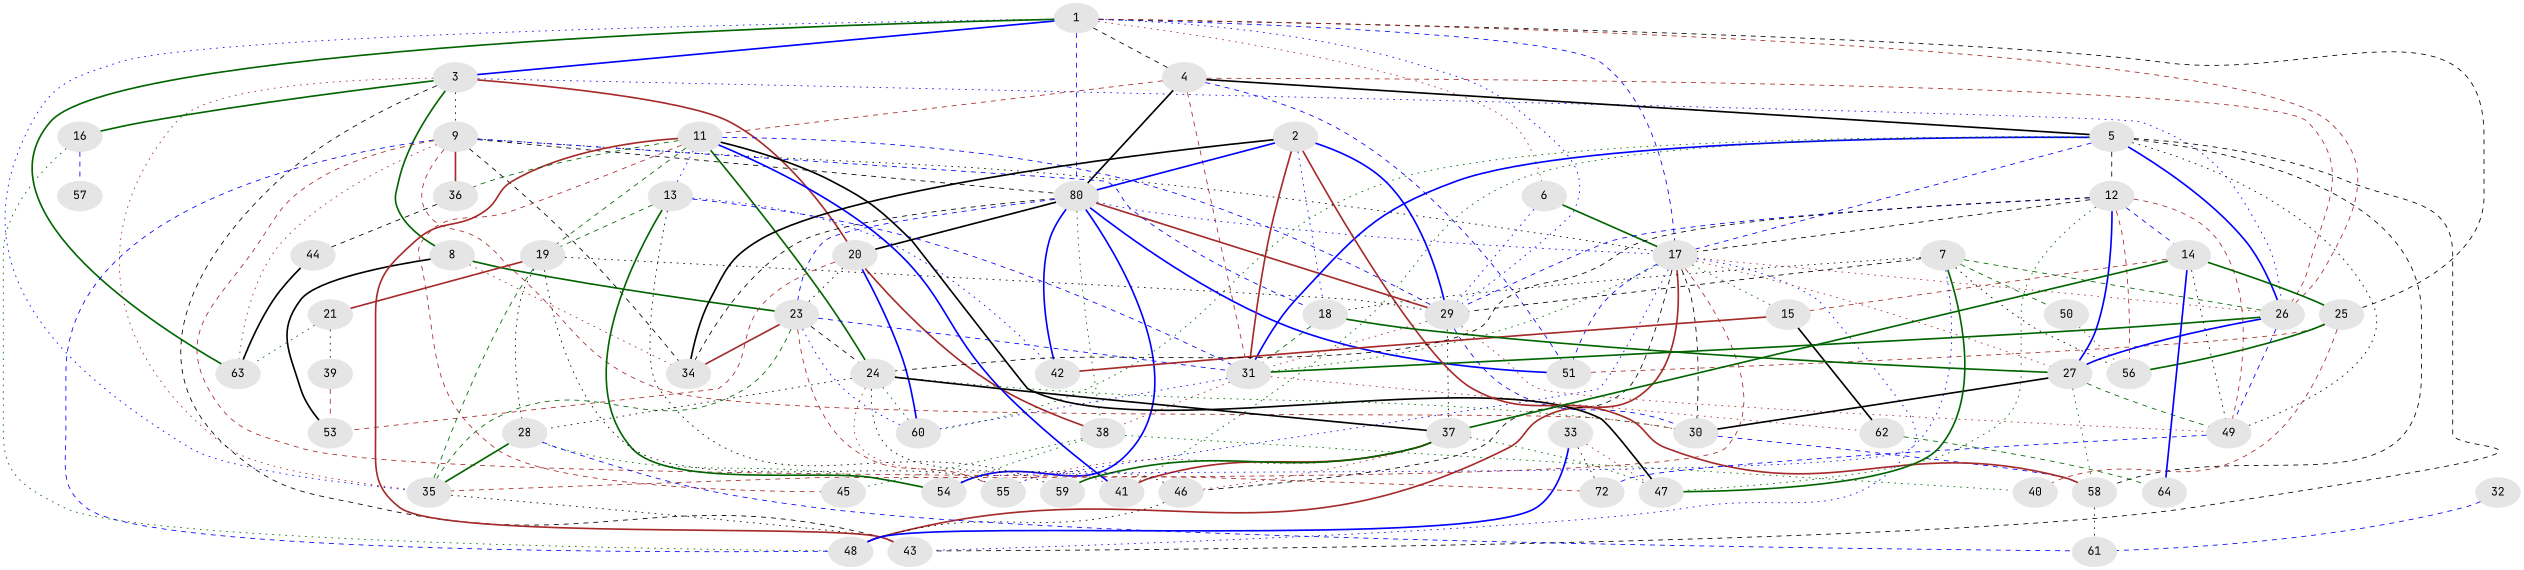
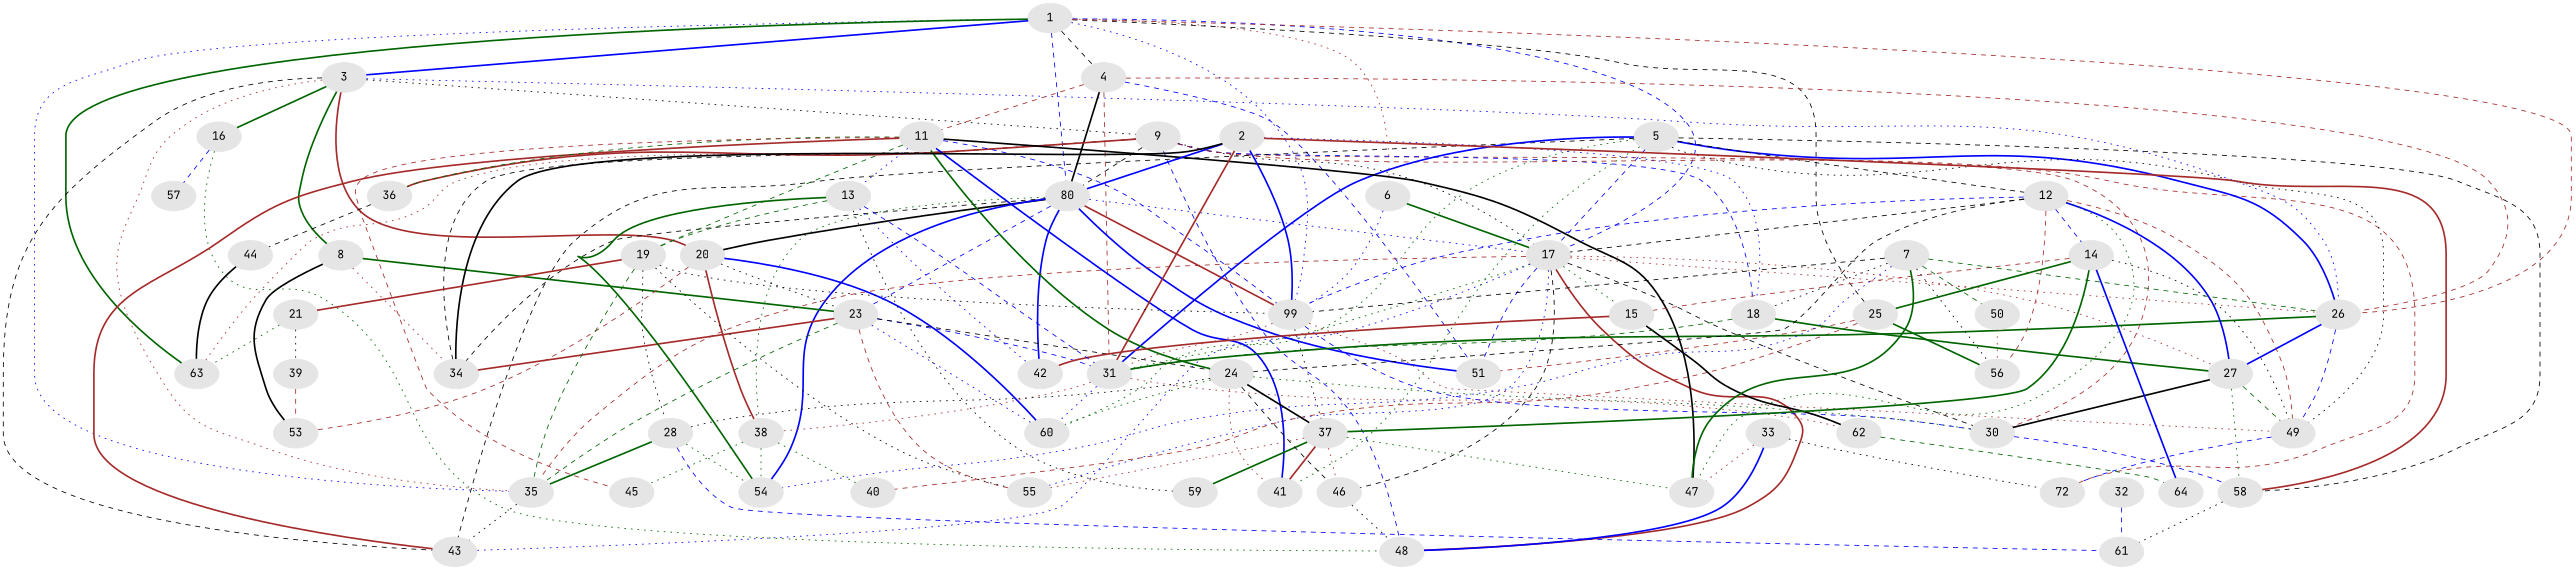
edge "4" -- "5": removed
node "29": label "29" -> "99"
edge "24" -- "46": style dotted -> dashed
